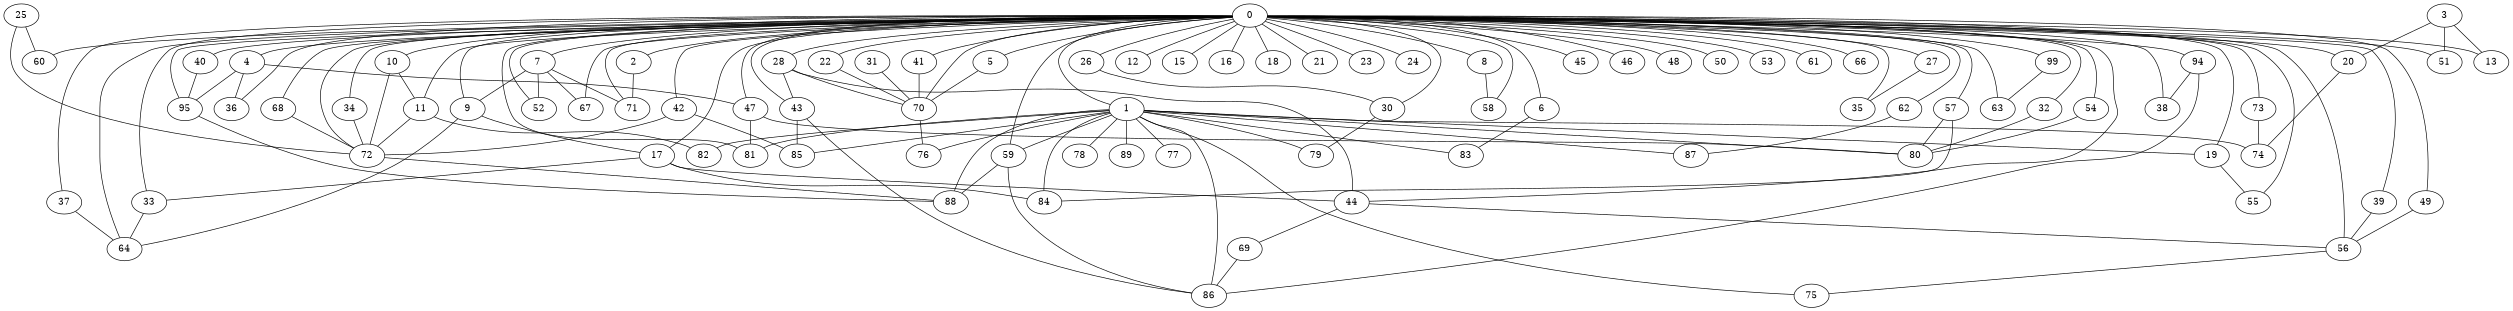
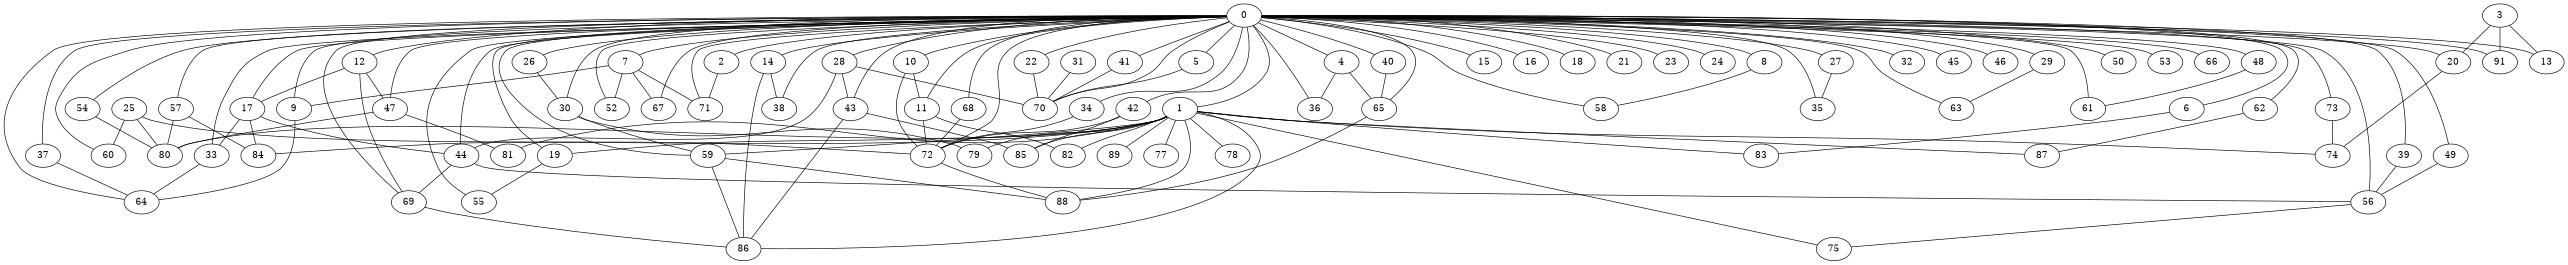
node "99": label "99" -> "29"
node "94": label "94" -> "14"
node "51": label "51" -> "91"
edge "0" -- "81": now "0" -- "69"
edge "4" -- "47": now "12" -- "47"
edge "48" -- "61": added
node "95": label "95" -> "65"
edge "32" -- "80": now "25" -- "80"
edge "12" -- "69": added
edge "30" -- "59": added
edge "9" -- "17": now "12" -- "17"
node "76": removed
